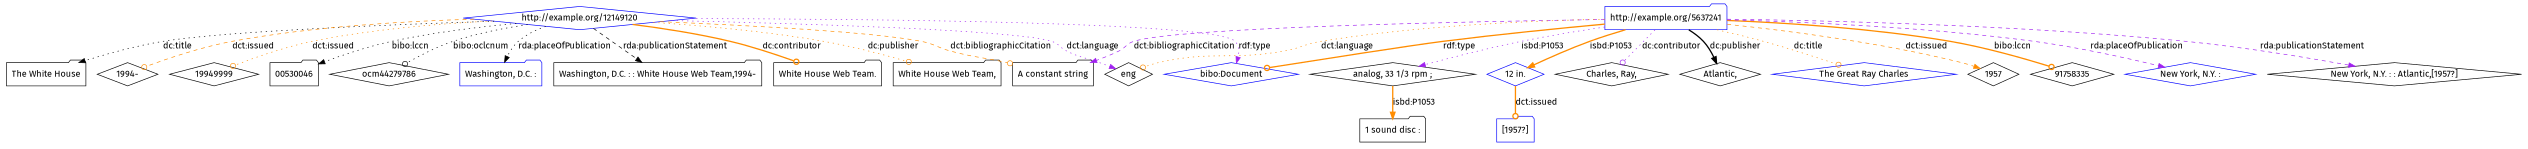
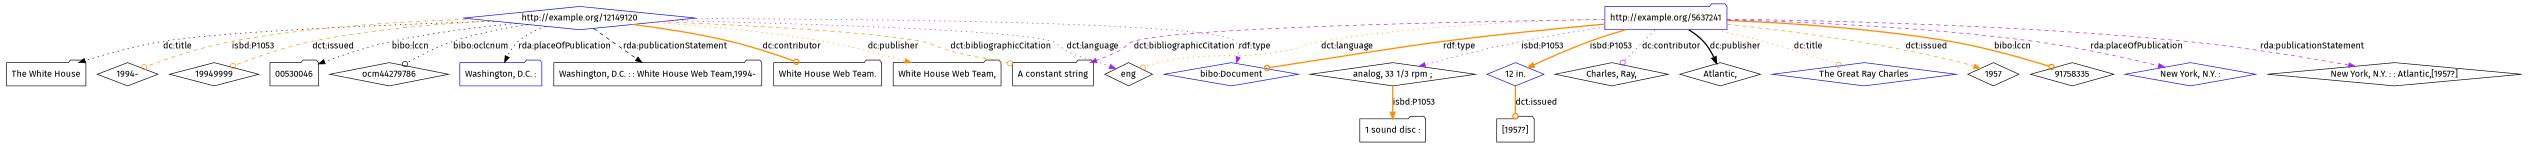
edge "http://example.org/12149120" -> "19949999": style dotted -> dashed
edge "http://example.org/12149120" -> "White House Web Team,": arrowhead odot -> normal
edge "http://example.org/12149120" -> "1994-": label "dct:issued" -> "isbd:P1053"
node "[1957?]": color blue -> black
